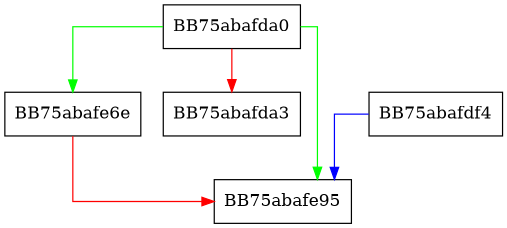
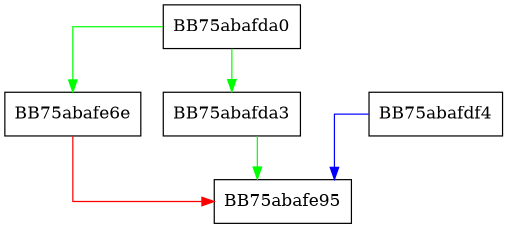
edge "BB75abafda0" -> "BB75abafda3": color red -> green
edge "BB75abafda0" -> "BB75abafe95": now "BB75abafda3" -> "BB75abafe95"
